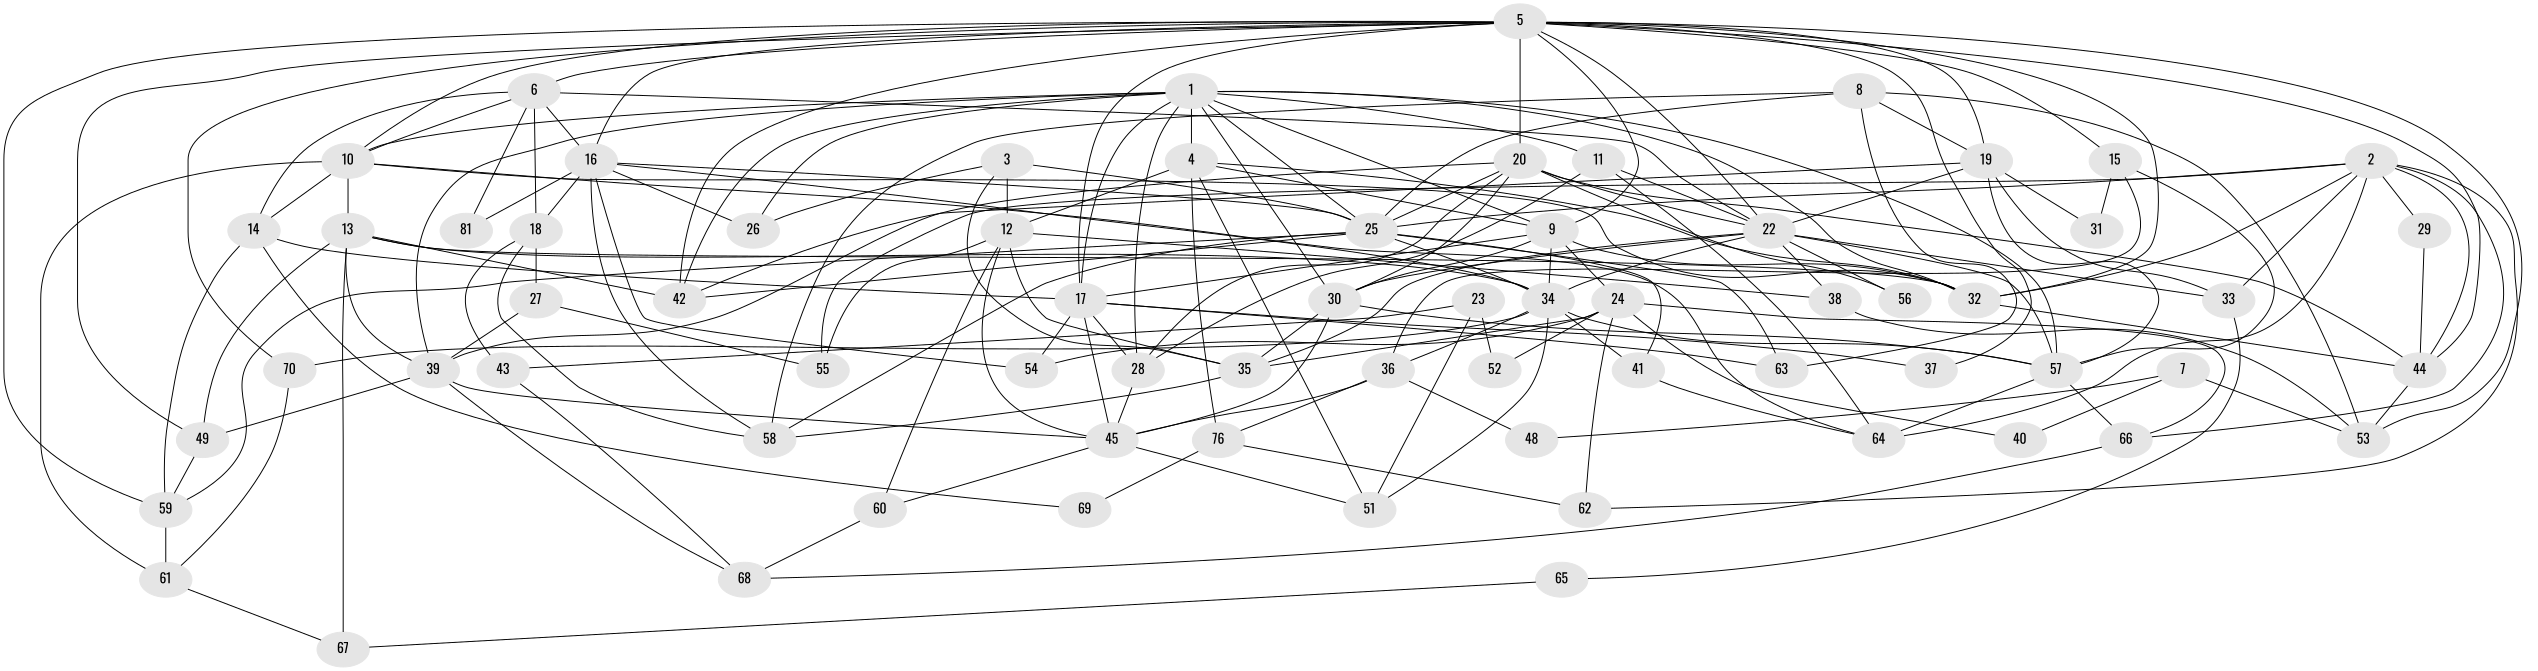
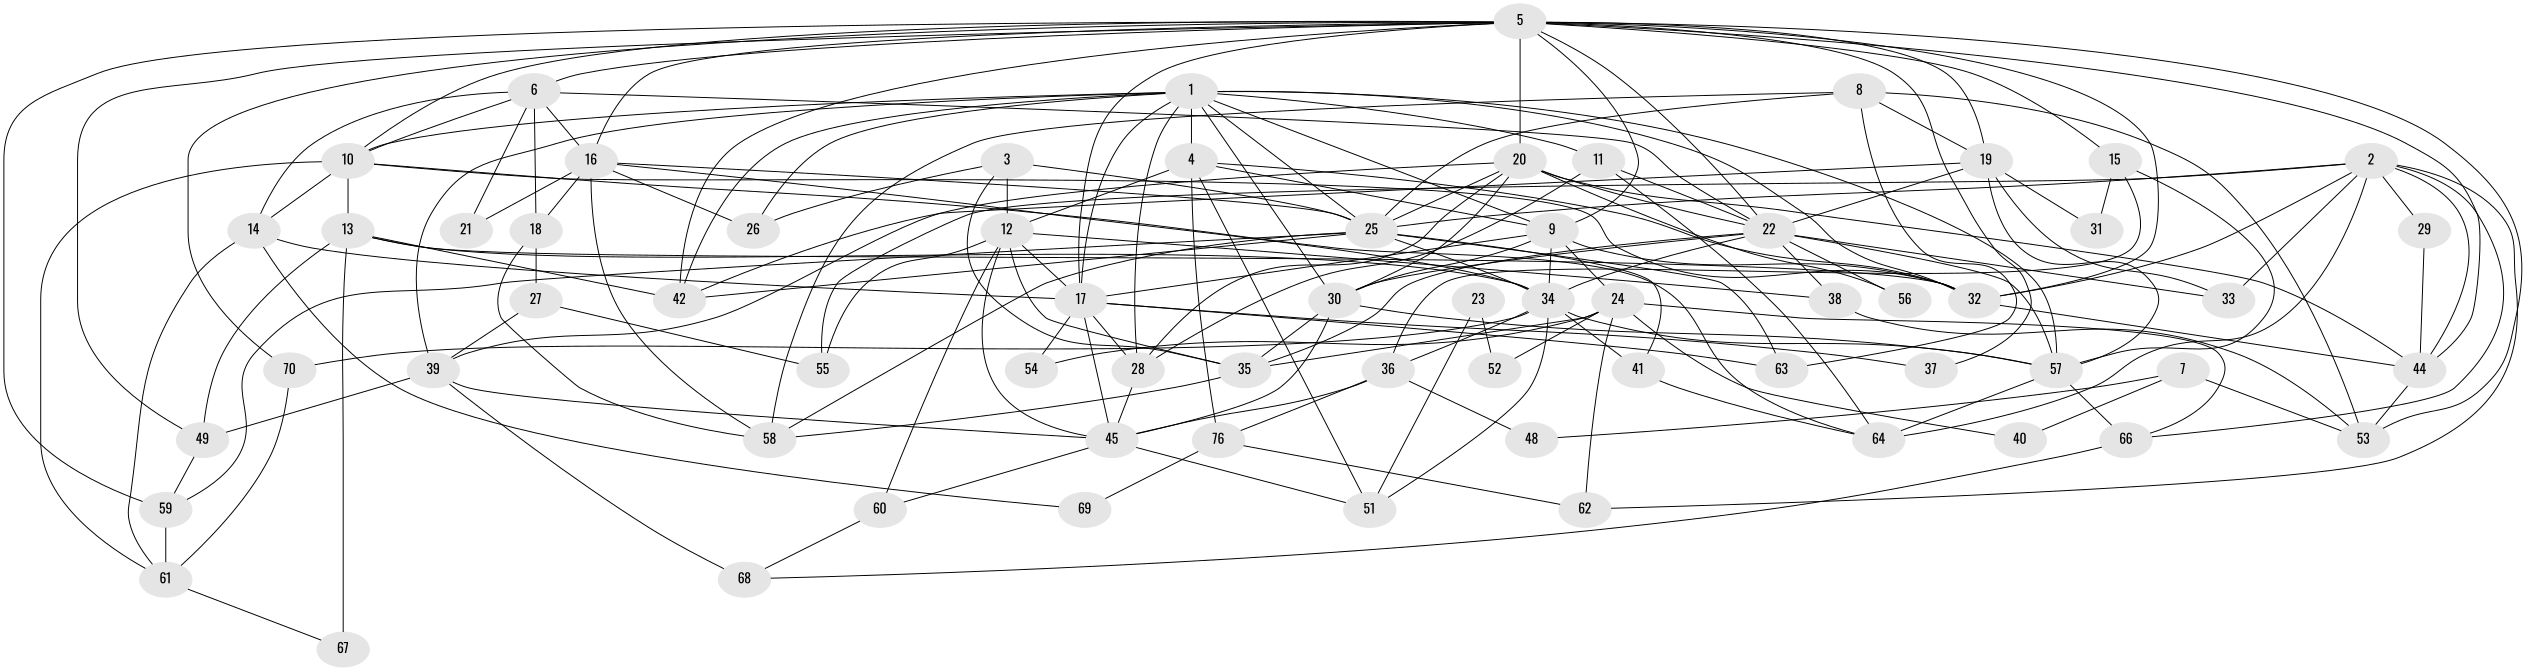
node "81": label "81" -> "21"
edge "12" -- "17": added
edge "13" -- "39": removed
edge "16" -- "54": removed
edge "14" -- "59": now "14" -- "61"
node "43": removed
node "65": removed
